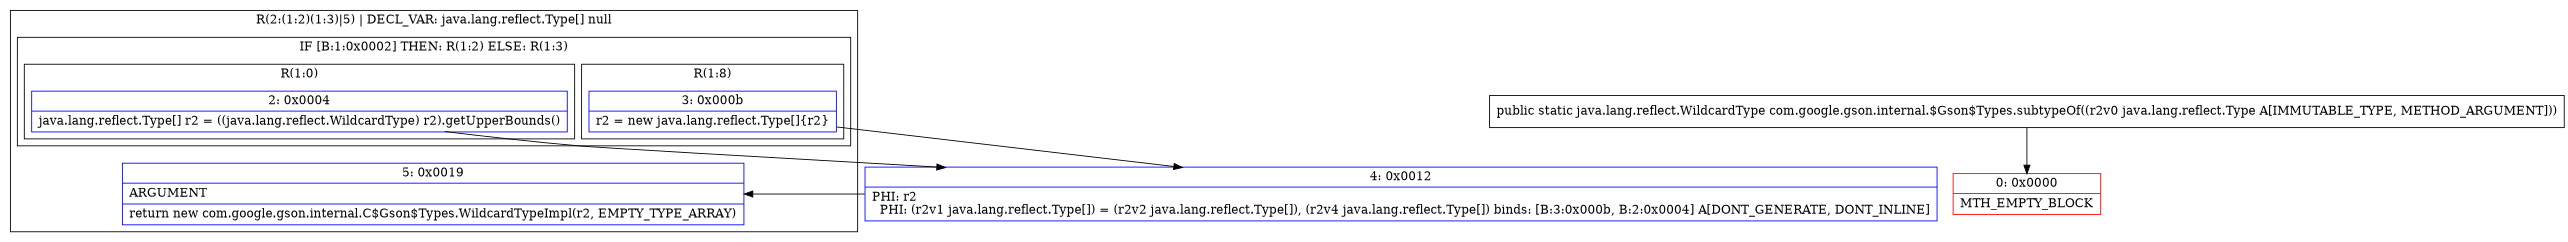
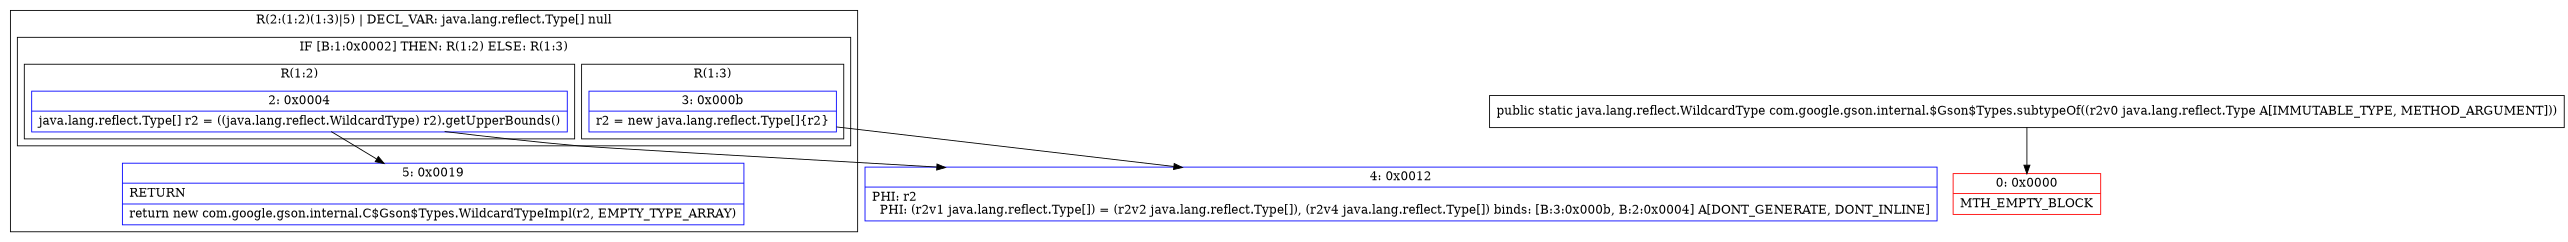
cluster "R(1:0)": label "R(1:0)" -> "R(1:2)"
cluster "R(1:8)": label "R(1:8)" -> "R(1:3)"
node "5: 0x0019": text "ARGUMENT" -> "RETURN"
edge "4: 0x0012" -> "5: 0x0019": now "2: 0x0004" -> "5: 0x0019"
